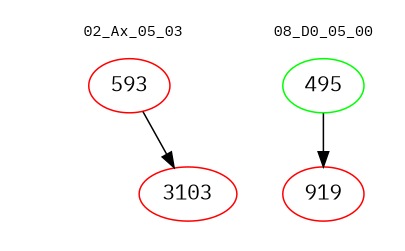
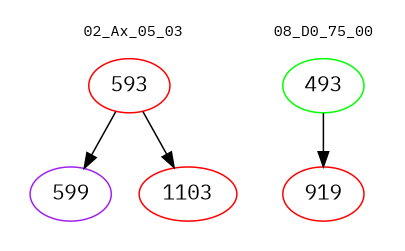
cluster "08_D0_05_00": label "08_D0_05_00" -> "08_D0_75_00"
node "495": label "495" -> "493"
node "599": added
node "3103": label "3103" -> "1103"
